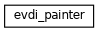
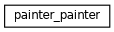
node "evdi_painter": label "evdi_painter" -> "painter_painter"
